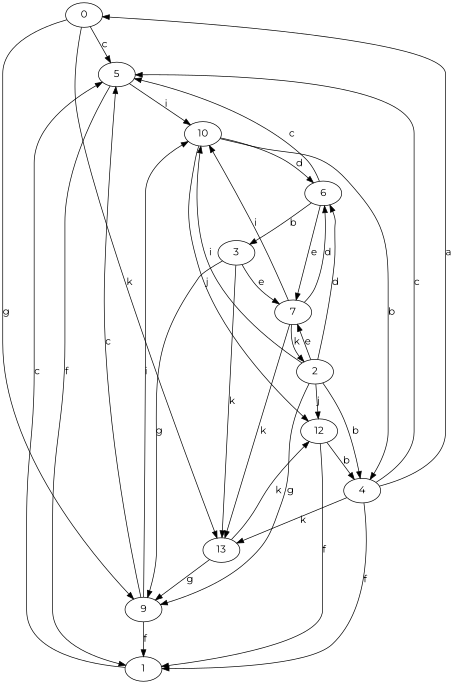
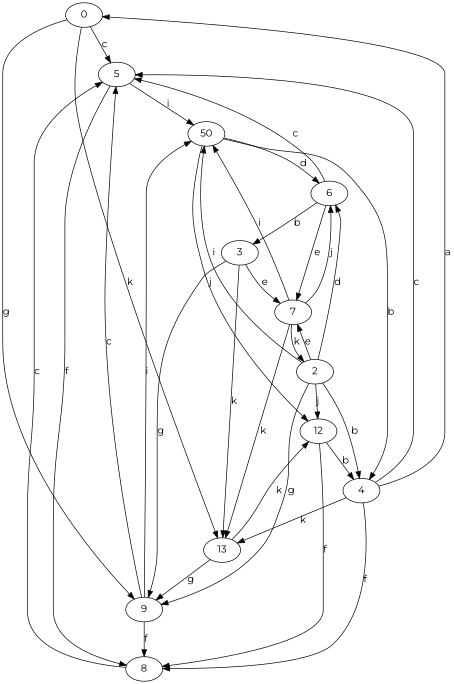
node "10": label "10" -> "50"
edge "7" -> "6": label "d" -> "j"
node "1": label "1" -> "8"
